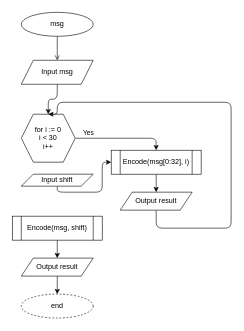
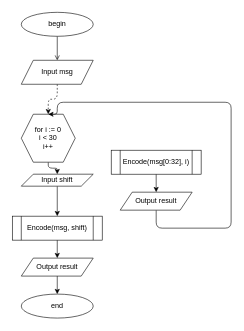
node "msg": label "msg" -> "begin"
edge "Input msg" -> "for i := 0 i < 30 i++": style solid -> dashed
edge "for i := 0 i < 30 i++" -> "Encode(msg[0:32], i)": removed, label "Yes"
edge "Input shift" -> "Encode(msg[0:32], i)": now "Input shift" -> "Encode(msg, shift)"
edge "for i := 0 i < 30 i++" -> "Input shift": added
node "end": style dashed -> solid
